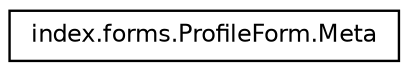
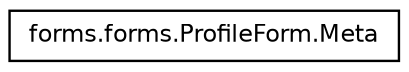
node "index.forms.ProfileForm.Meta": label "index.forms.ProfileForm.Meta" -> "forms.forms.ProfileForm.Meta"
